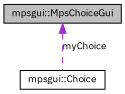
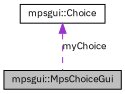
edge "mpsgui::Choice" -> "mpsgui::MpsChoiceGui": reversed
